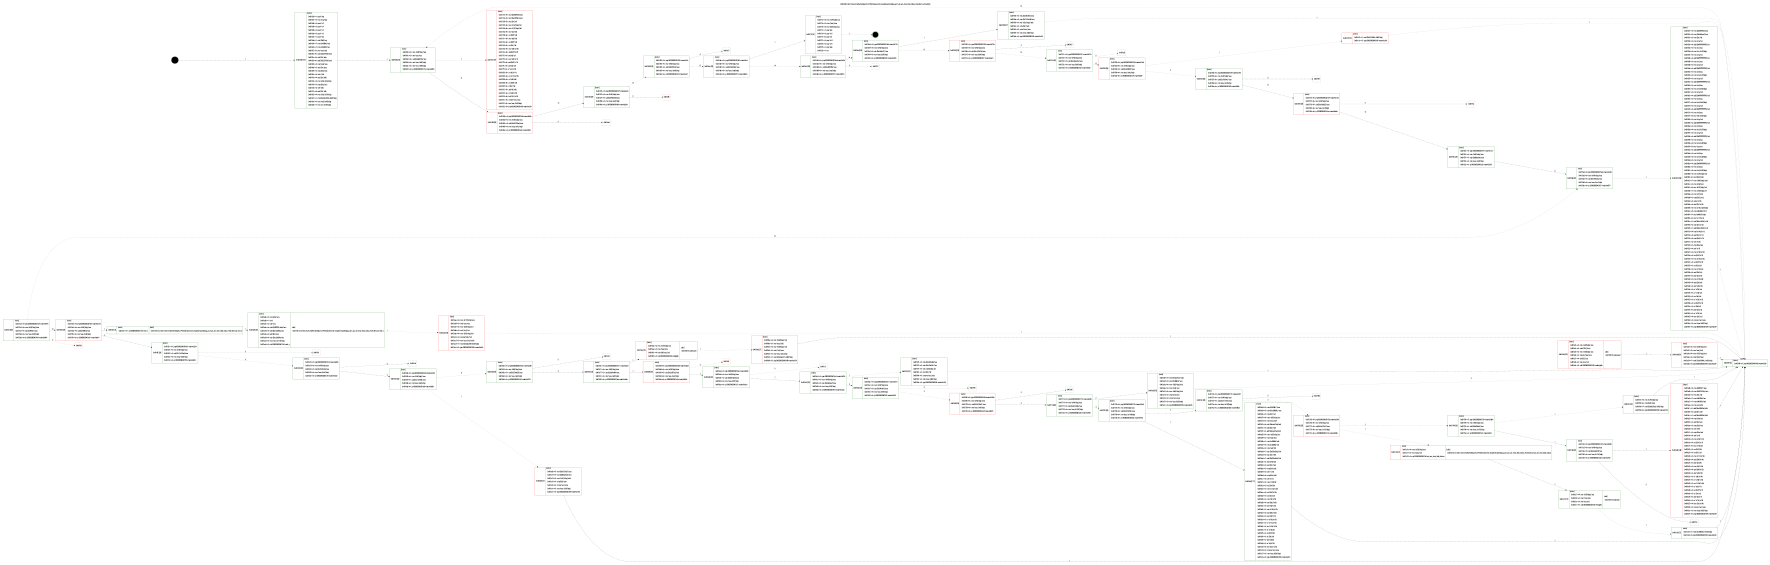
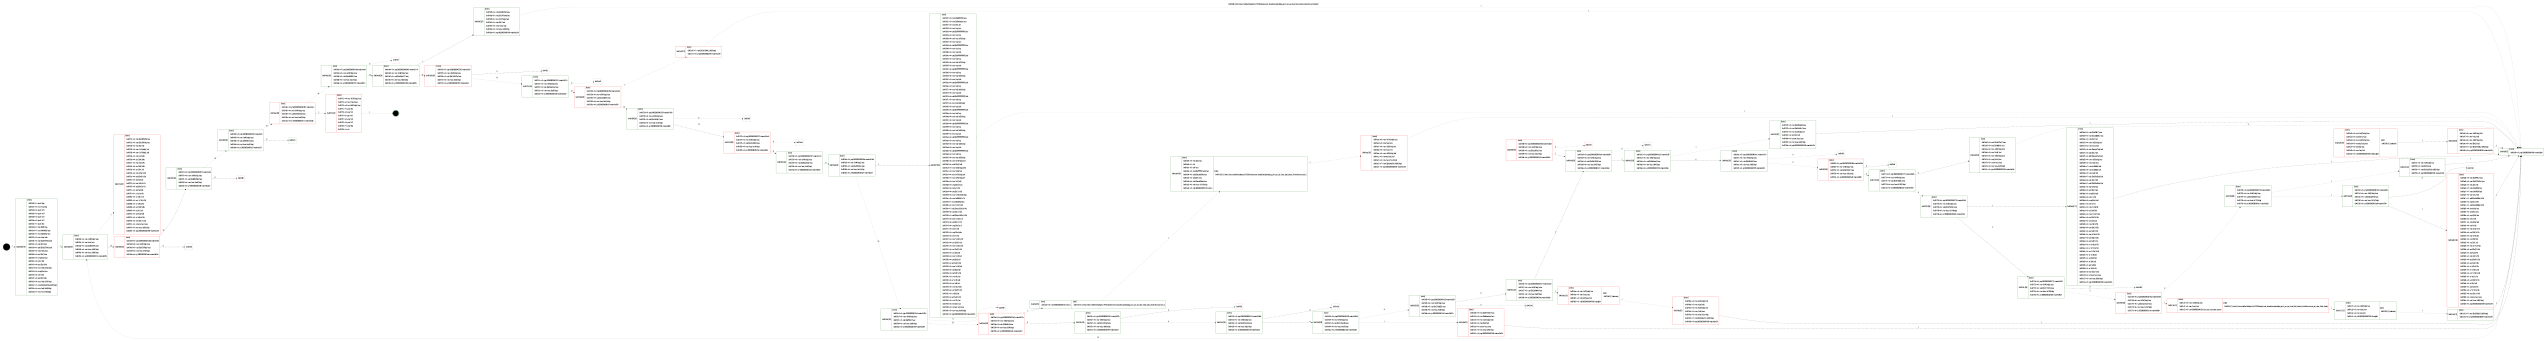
edge "0x4015c4 [28]" -> "0x4015a8 [28]": reversed
edge "0x40166c [28]" -> "0x401688 [28]": now "0x40166c [28]" -> "0x4016a4 [28]"
